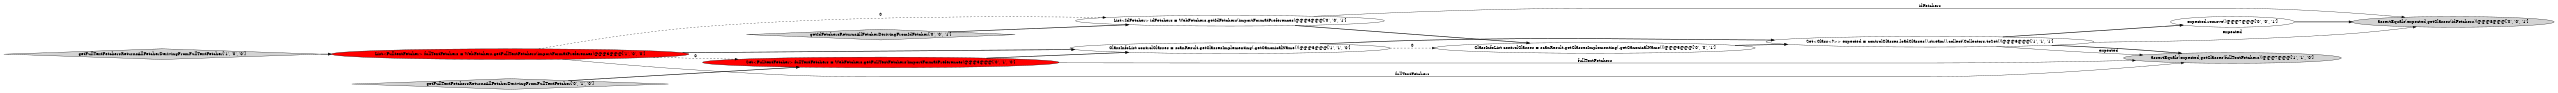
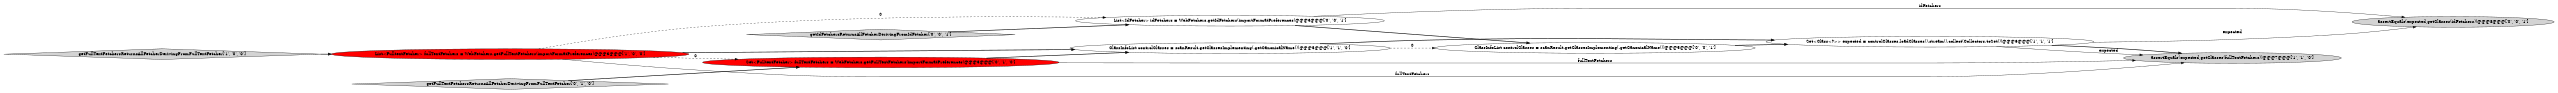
node "expected.remove()@@@7@@@['0', '0', '1']": removed
